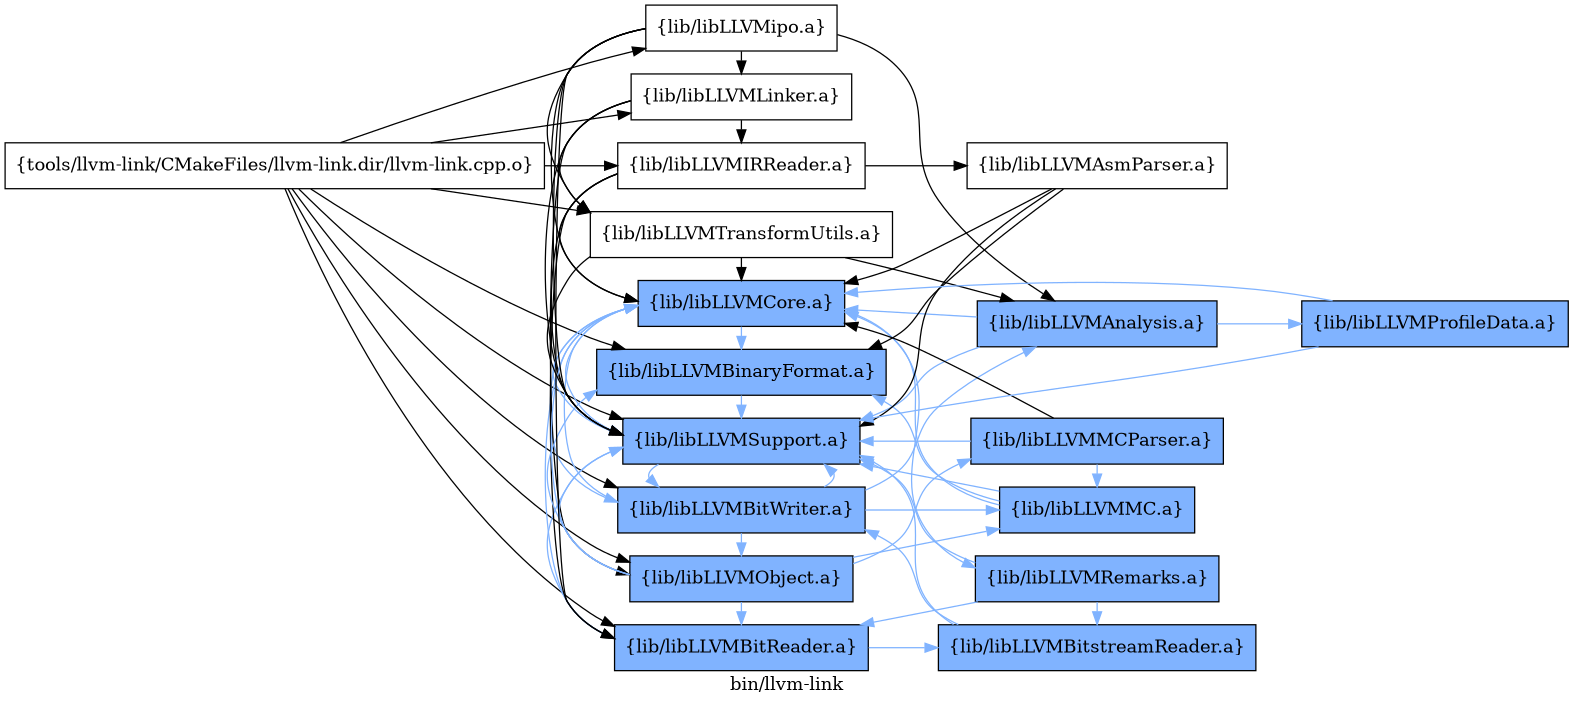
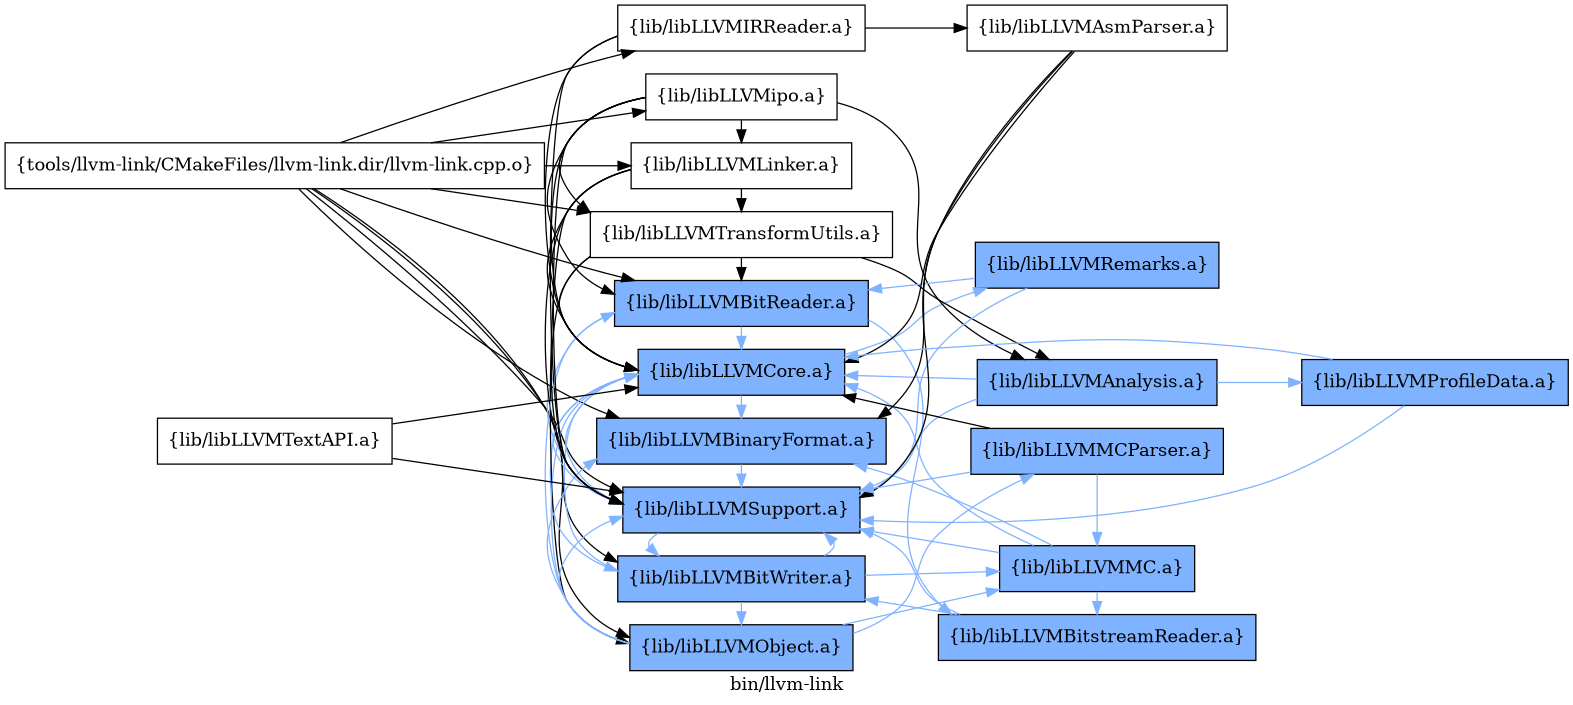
edge "{lib/libLLVMLinker.a}" -> "{lib/libLLVMIRReader.a}": now "{lib/libLLVMLinker.a}" -> "{lib/libLLVMCore.a}"
edge "{lib/libLLVMIRReader.a}" -> "{lib/libLLVMBitReader.a}": now "{lib/libLLVMTransformUtils.a}" -> "{lib/libLLVMBitReader.a}"
edge "{lib/libLLVMBitWriter.a}" -> "{lib/libLLVMAnalysis.a}": removed
node "{lib/libLLVMTextAPI.a}": added
edge "{lib/libLLVMRemarks.a}" -> "{lib/libLLVMBitstreamReader.a}": now "{lib/libLLVMMC.a}" -> "{lib/libLLVMBitstreamReader.a}"
